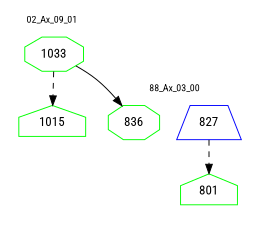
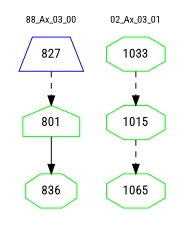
cluster "02_Ax_09_01": label "02_Ax_09_01" -> "02_Ax_03_01"
edge "1033" -> "836": now "801" -> "836"
node "1015": shape house -> octagon
node "1065": added
